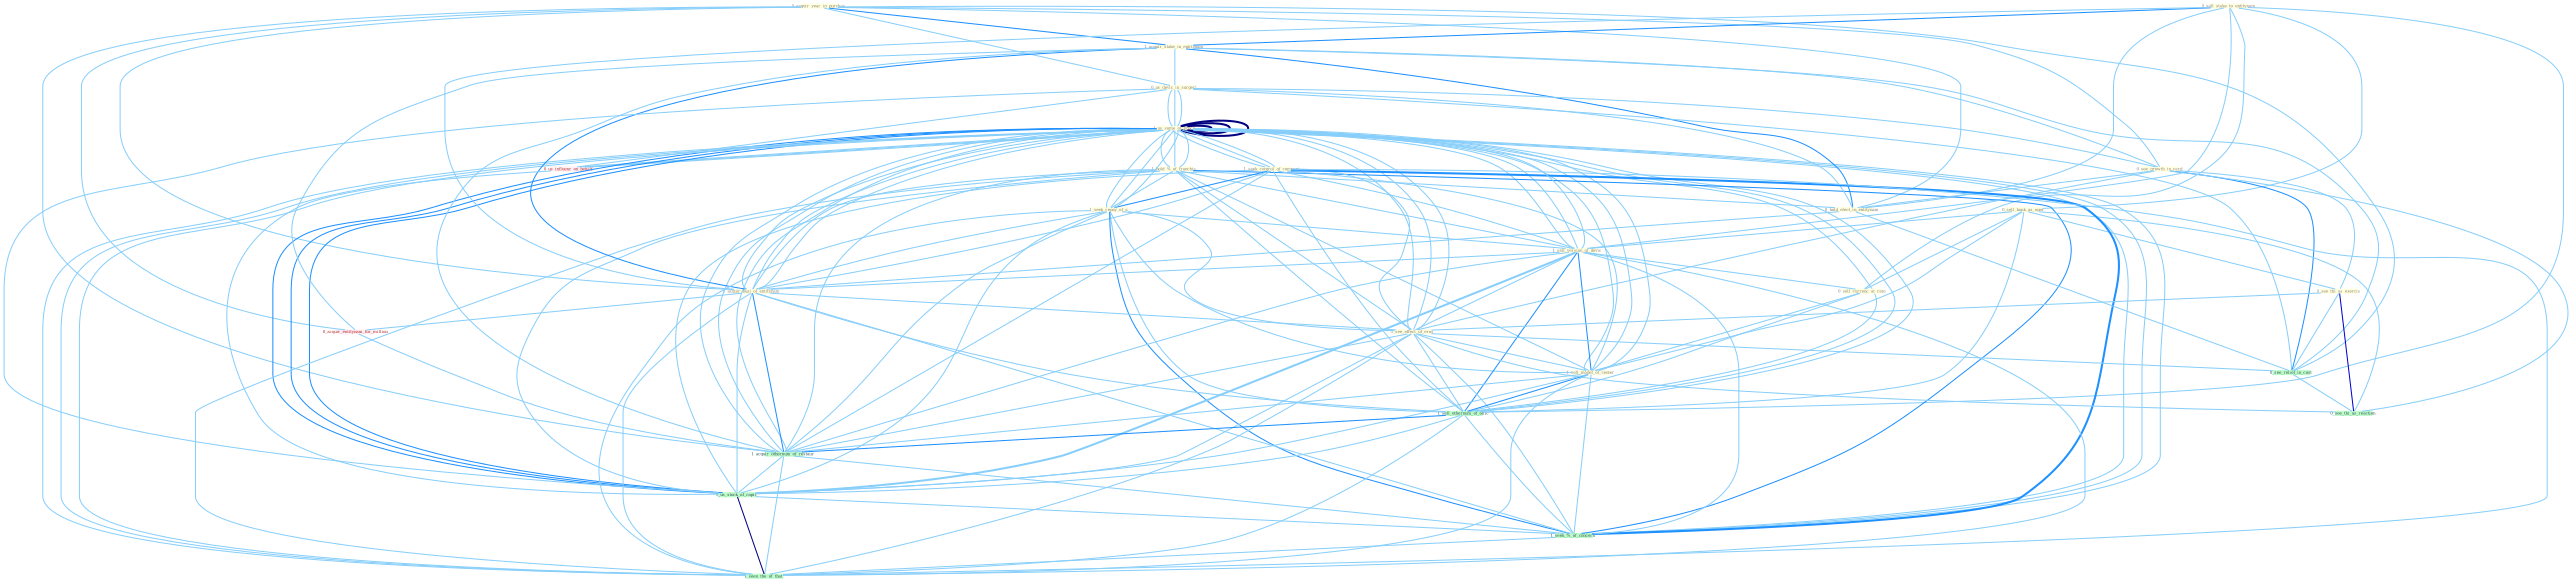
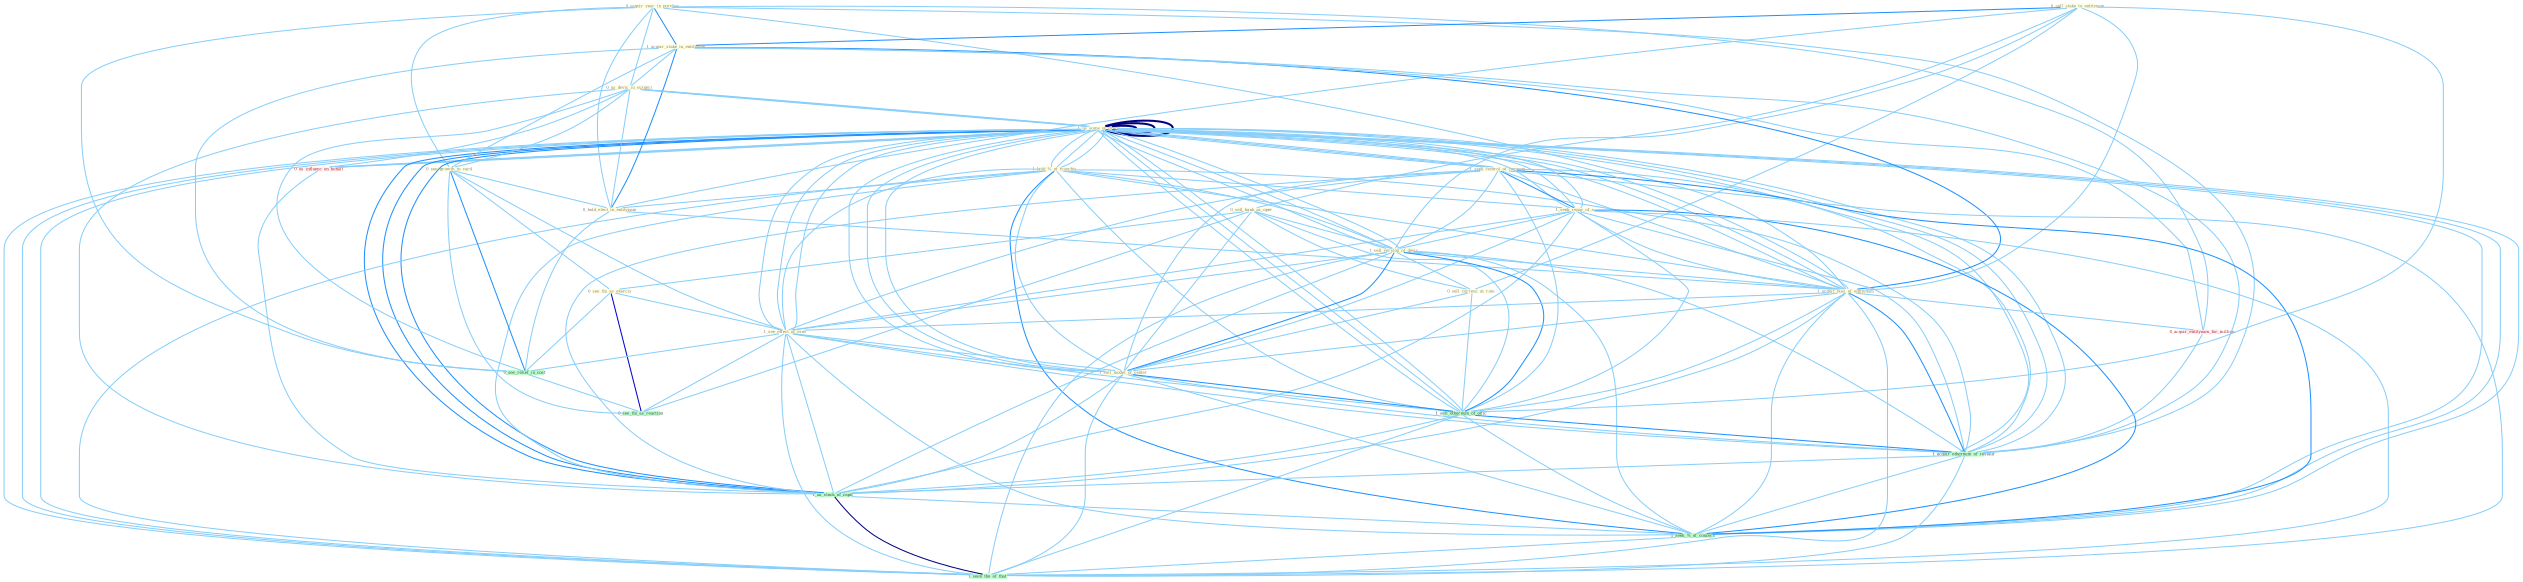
edge "1_acquir_busi_of_entitynam" -- "1_sell_model_of_center": added
edge "1_seek_control_of_compani" -- "1_seek_%_of_concern": style bold -> solid
edge "1_sell_version_of_devic" -- "1_us_stock_of_capit": style bold -> solid
